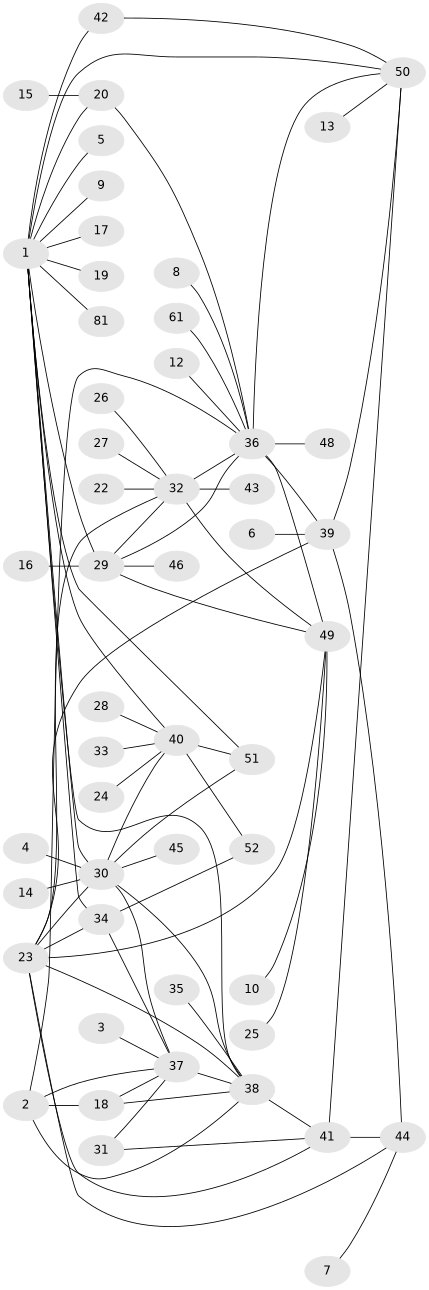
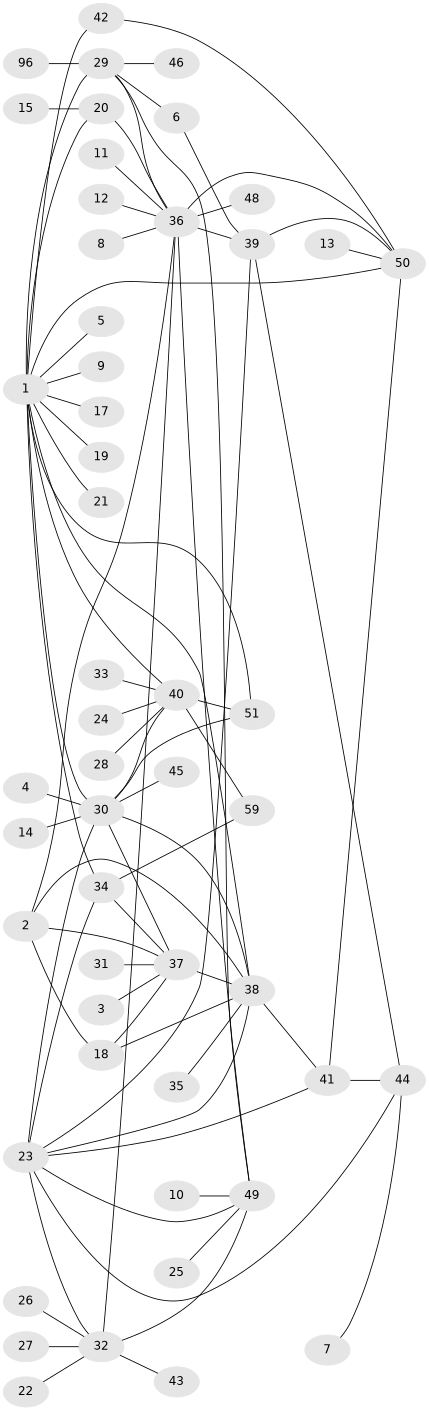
node "61": label "61" -> "11"
node "81": label "81" -> "21"
edge "32" -- "29": now "6" -- "29"
node "16": label "16" -> "96"
node "52": label "52" -> "59"
edge "41" -- "31": removed
